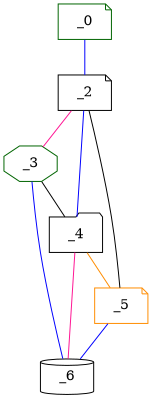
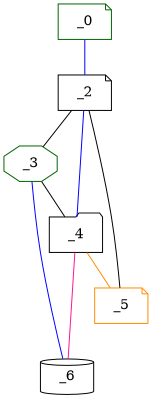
edge "_2" -- "_3": color deeppink -> black
edge "_5" -- "_6": removed
